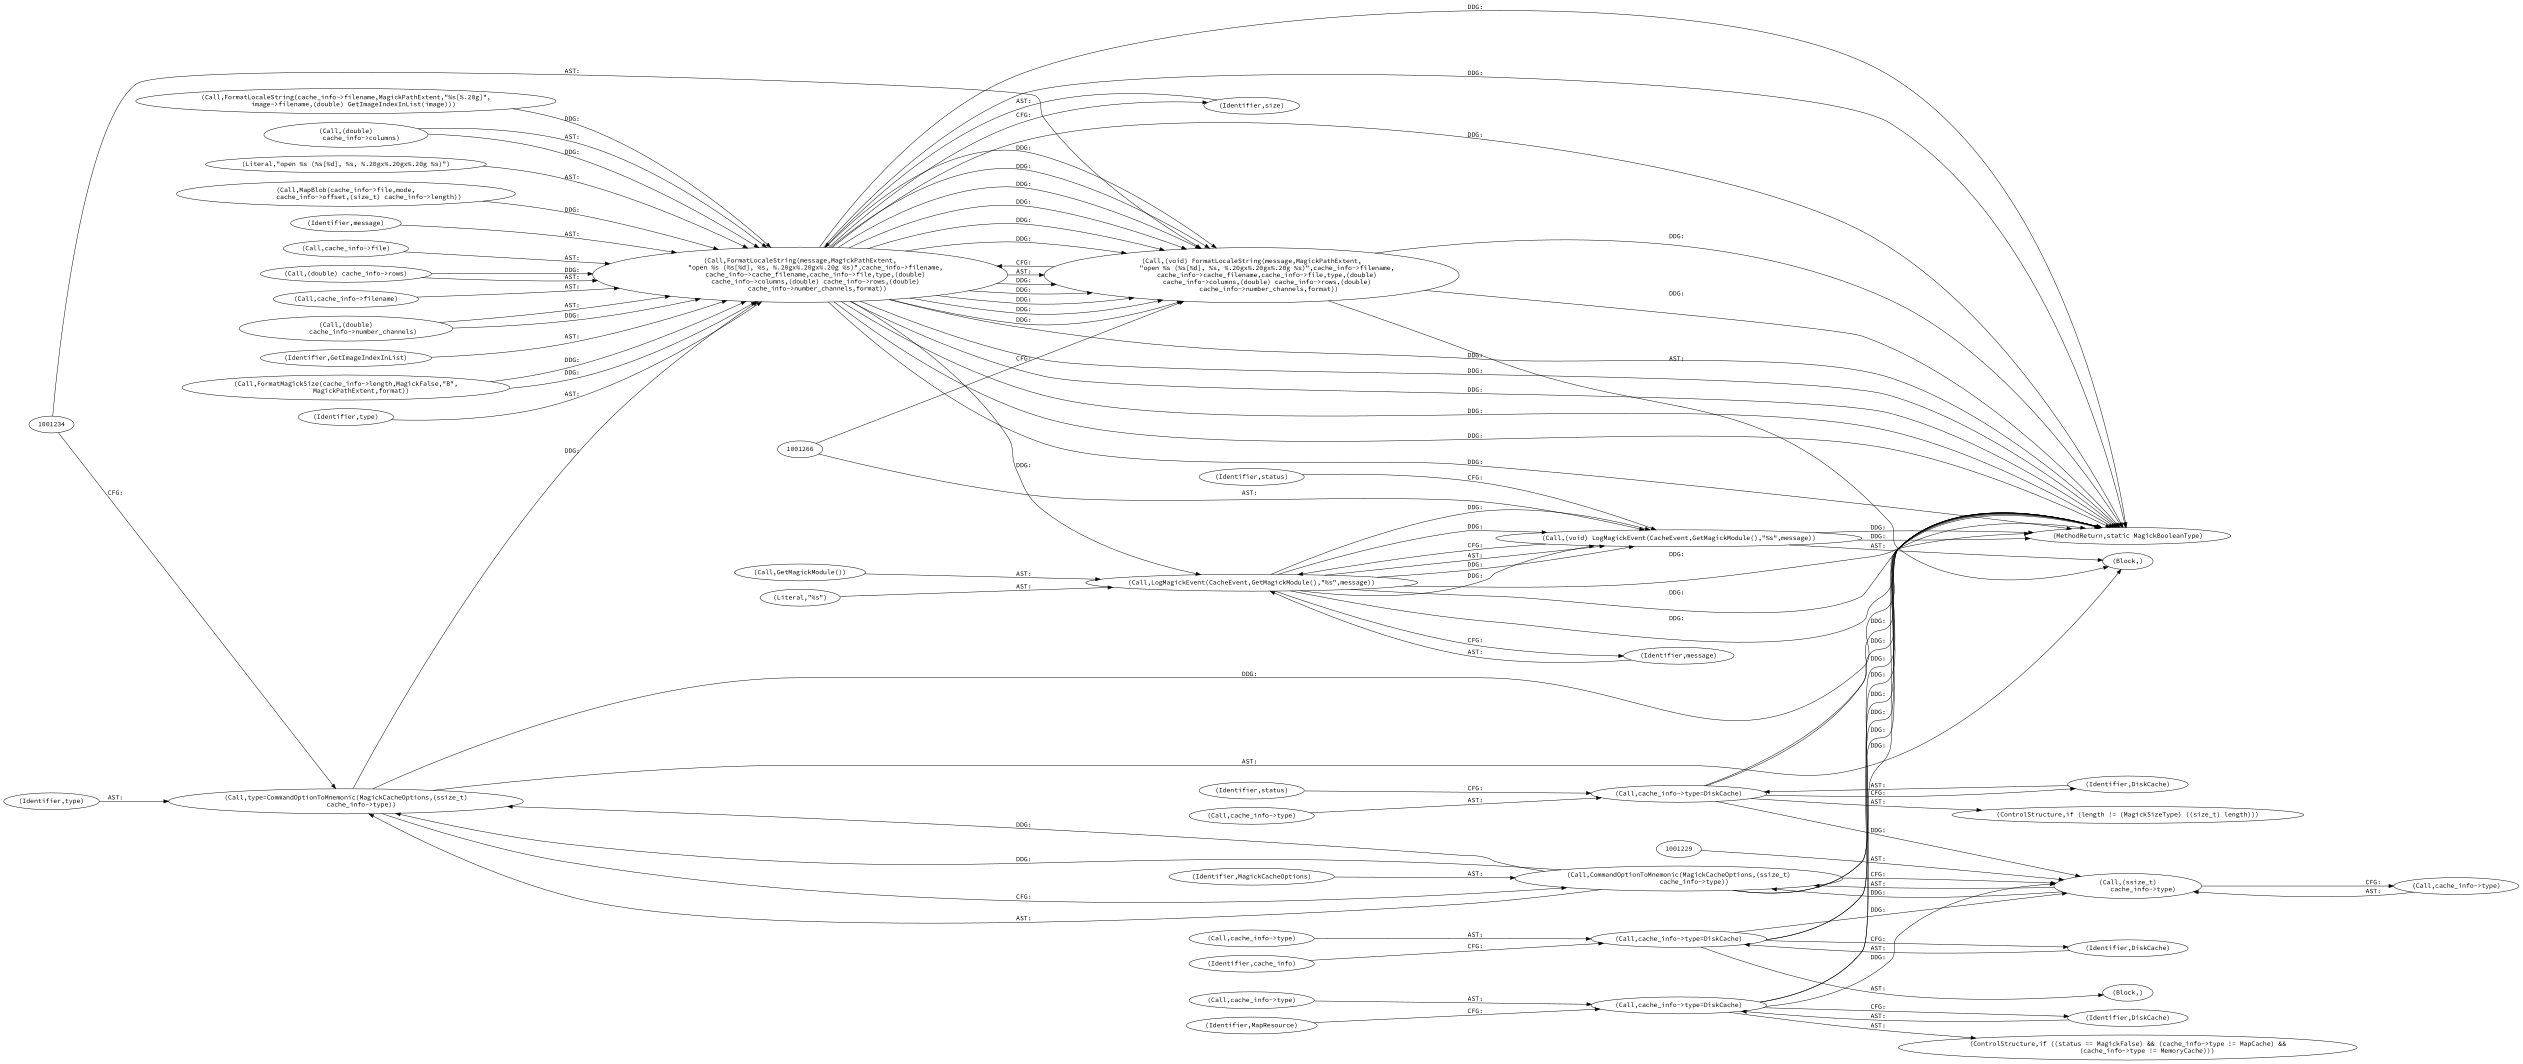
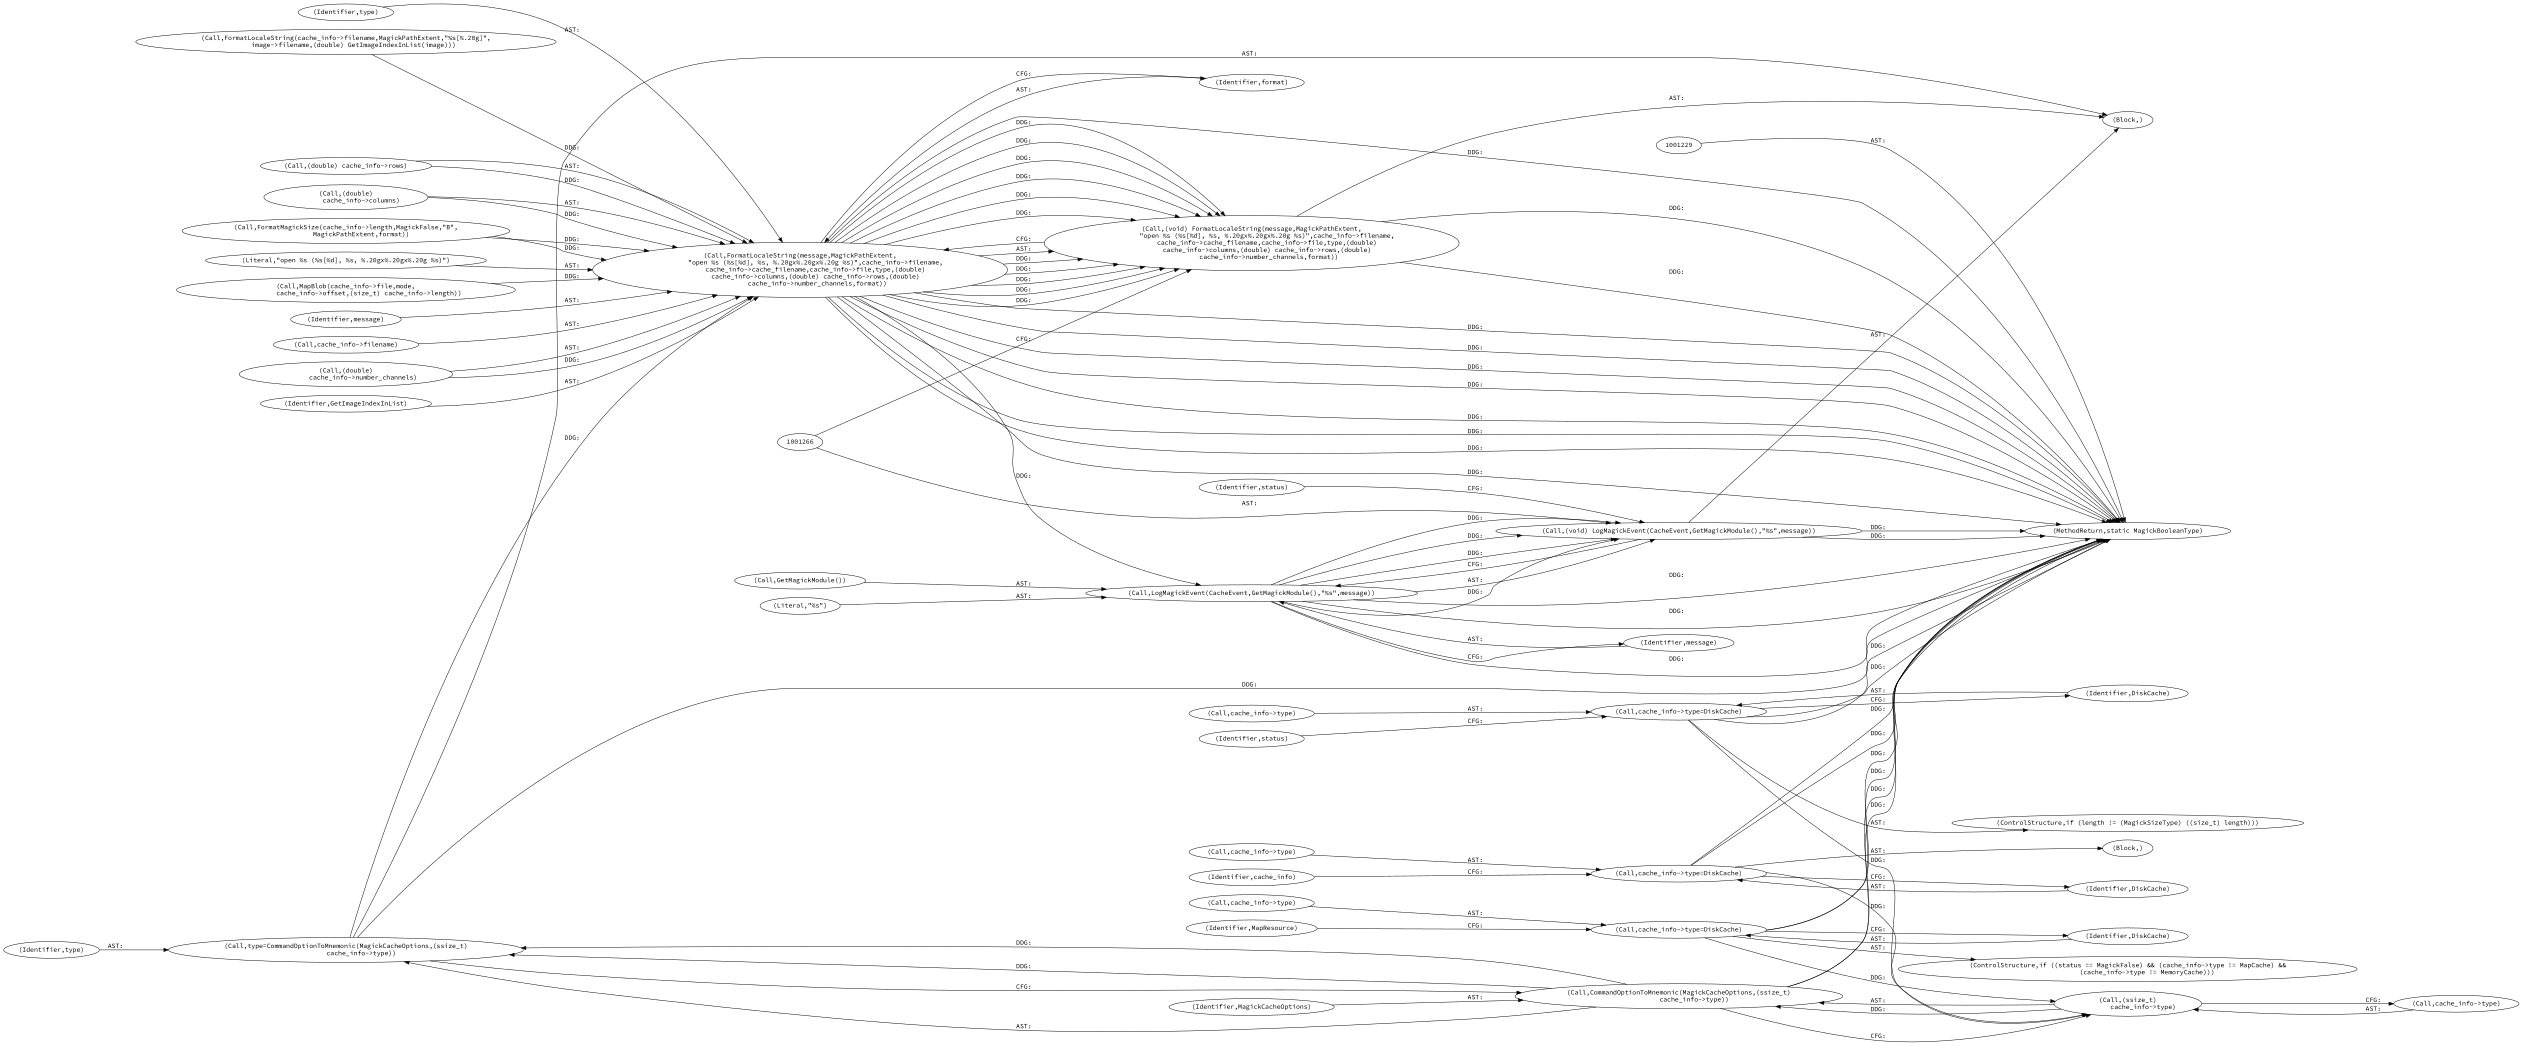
node "(Identifier,size)": label "(Identifier,size)" -> "(Identifier,format)"
node "(Call,cache_info->file)": removed
node "1001234": removed
edge "1001229" -> "(Call,(ssize_t) cache_info->type)": now "1001229" -> "(MethodReturn,static MagickBooleanType)"
